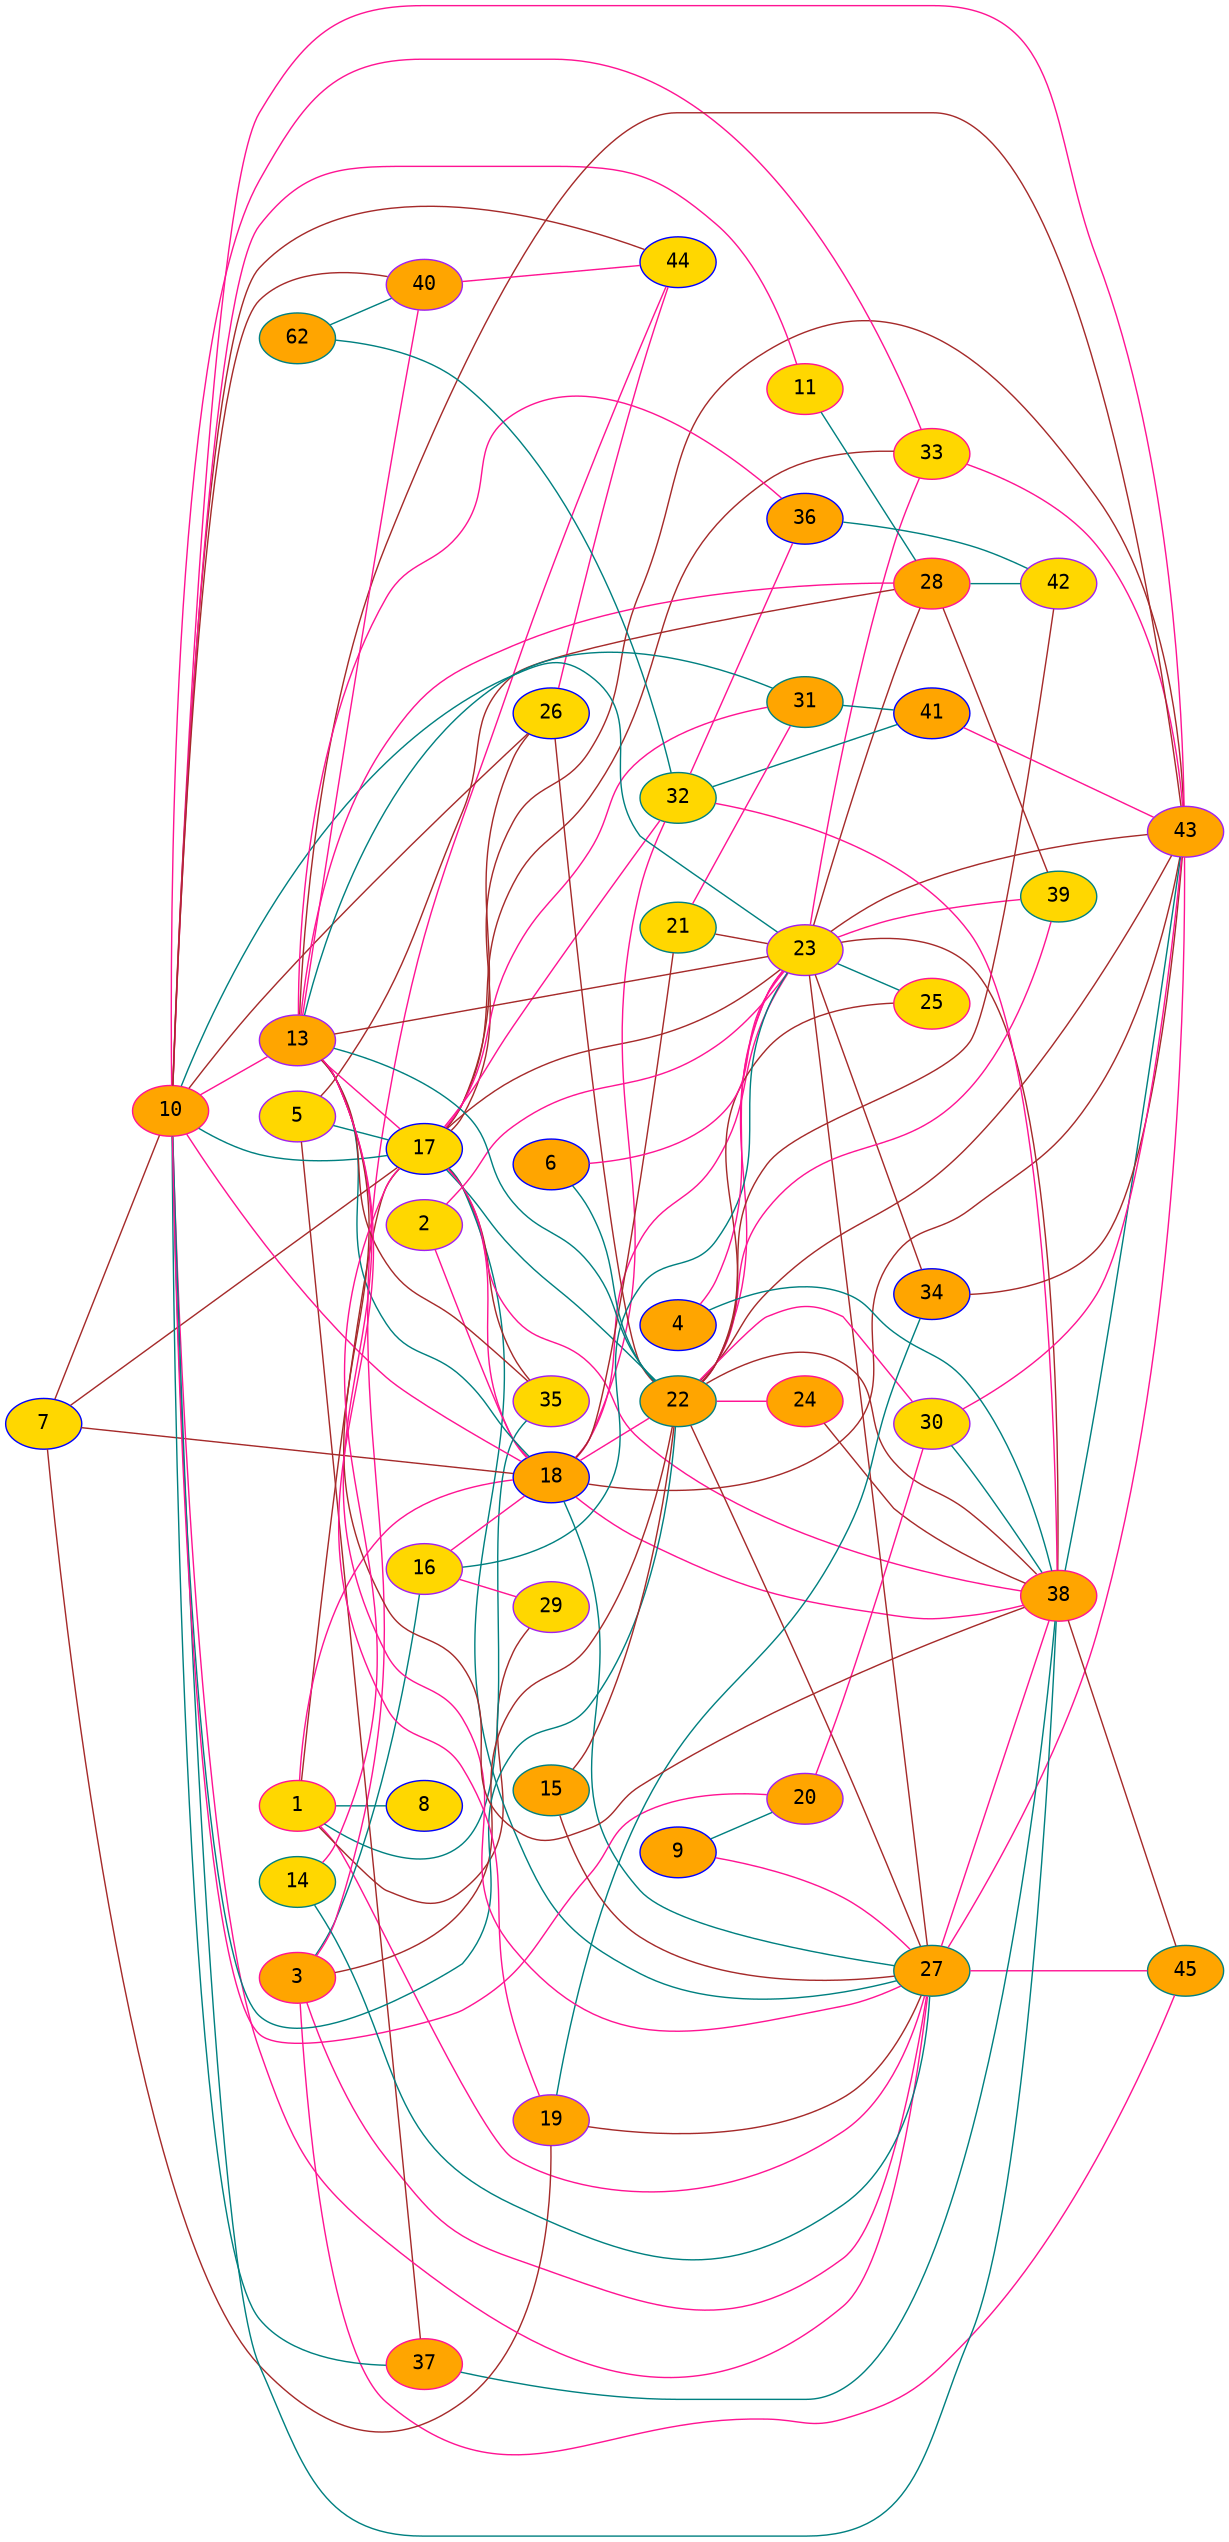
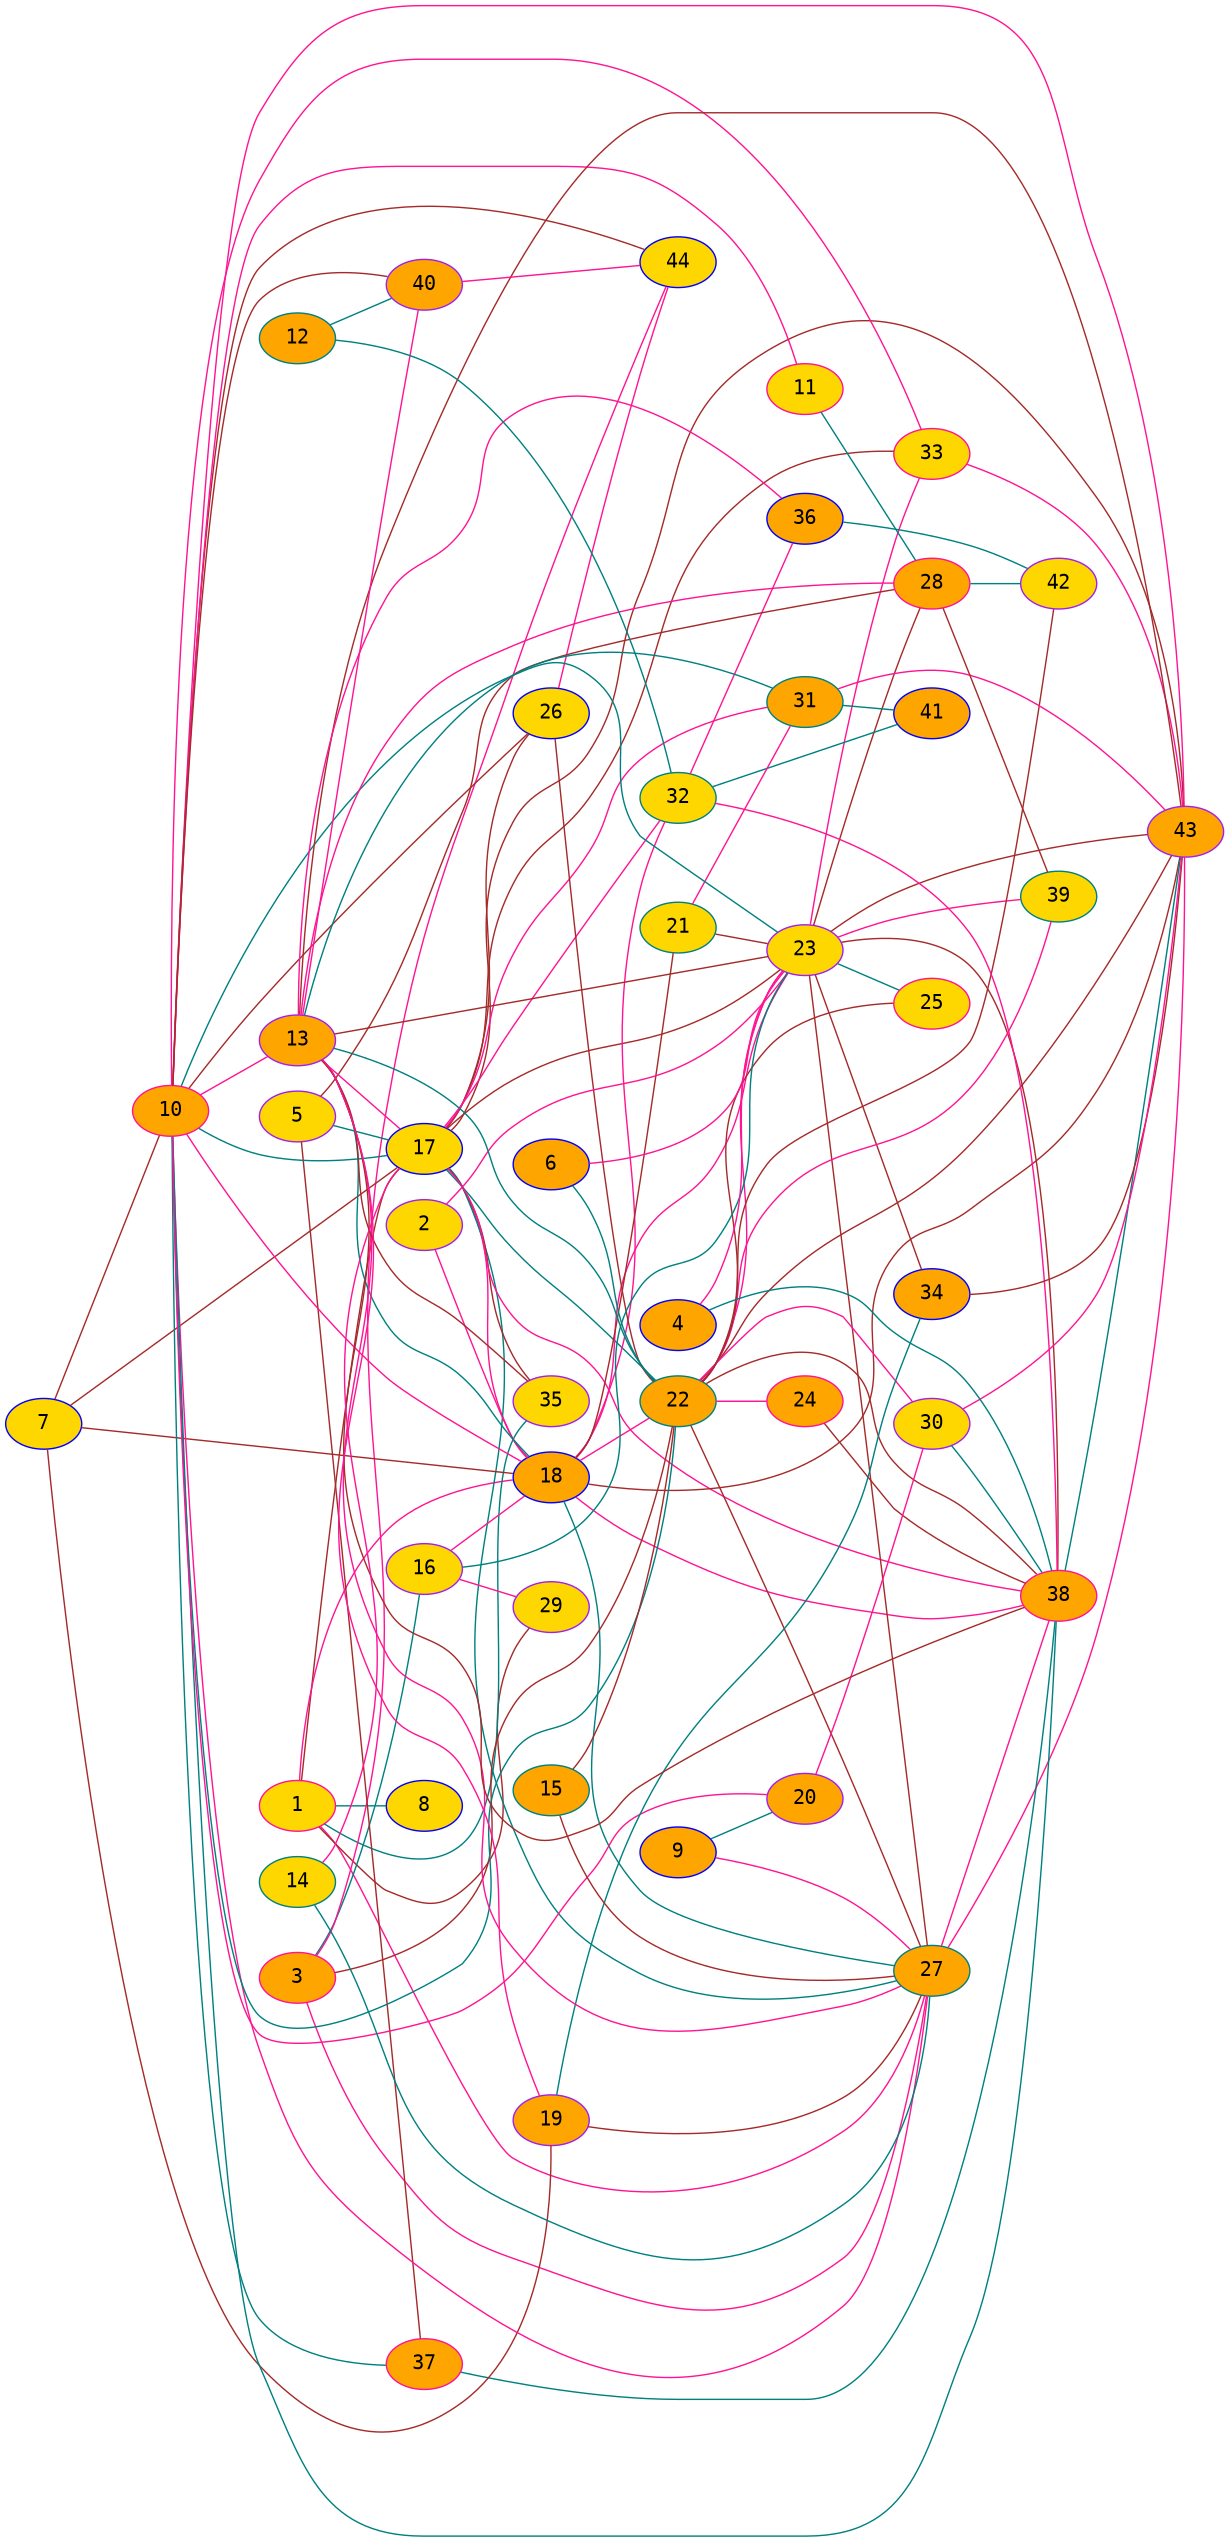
node "62": label "62" -> "12"
edge "41" -- "43": now "31" -- "43"
node "45": removed
